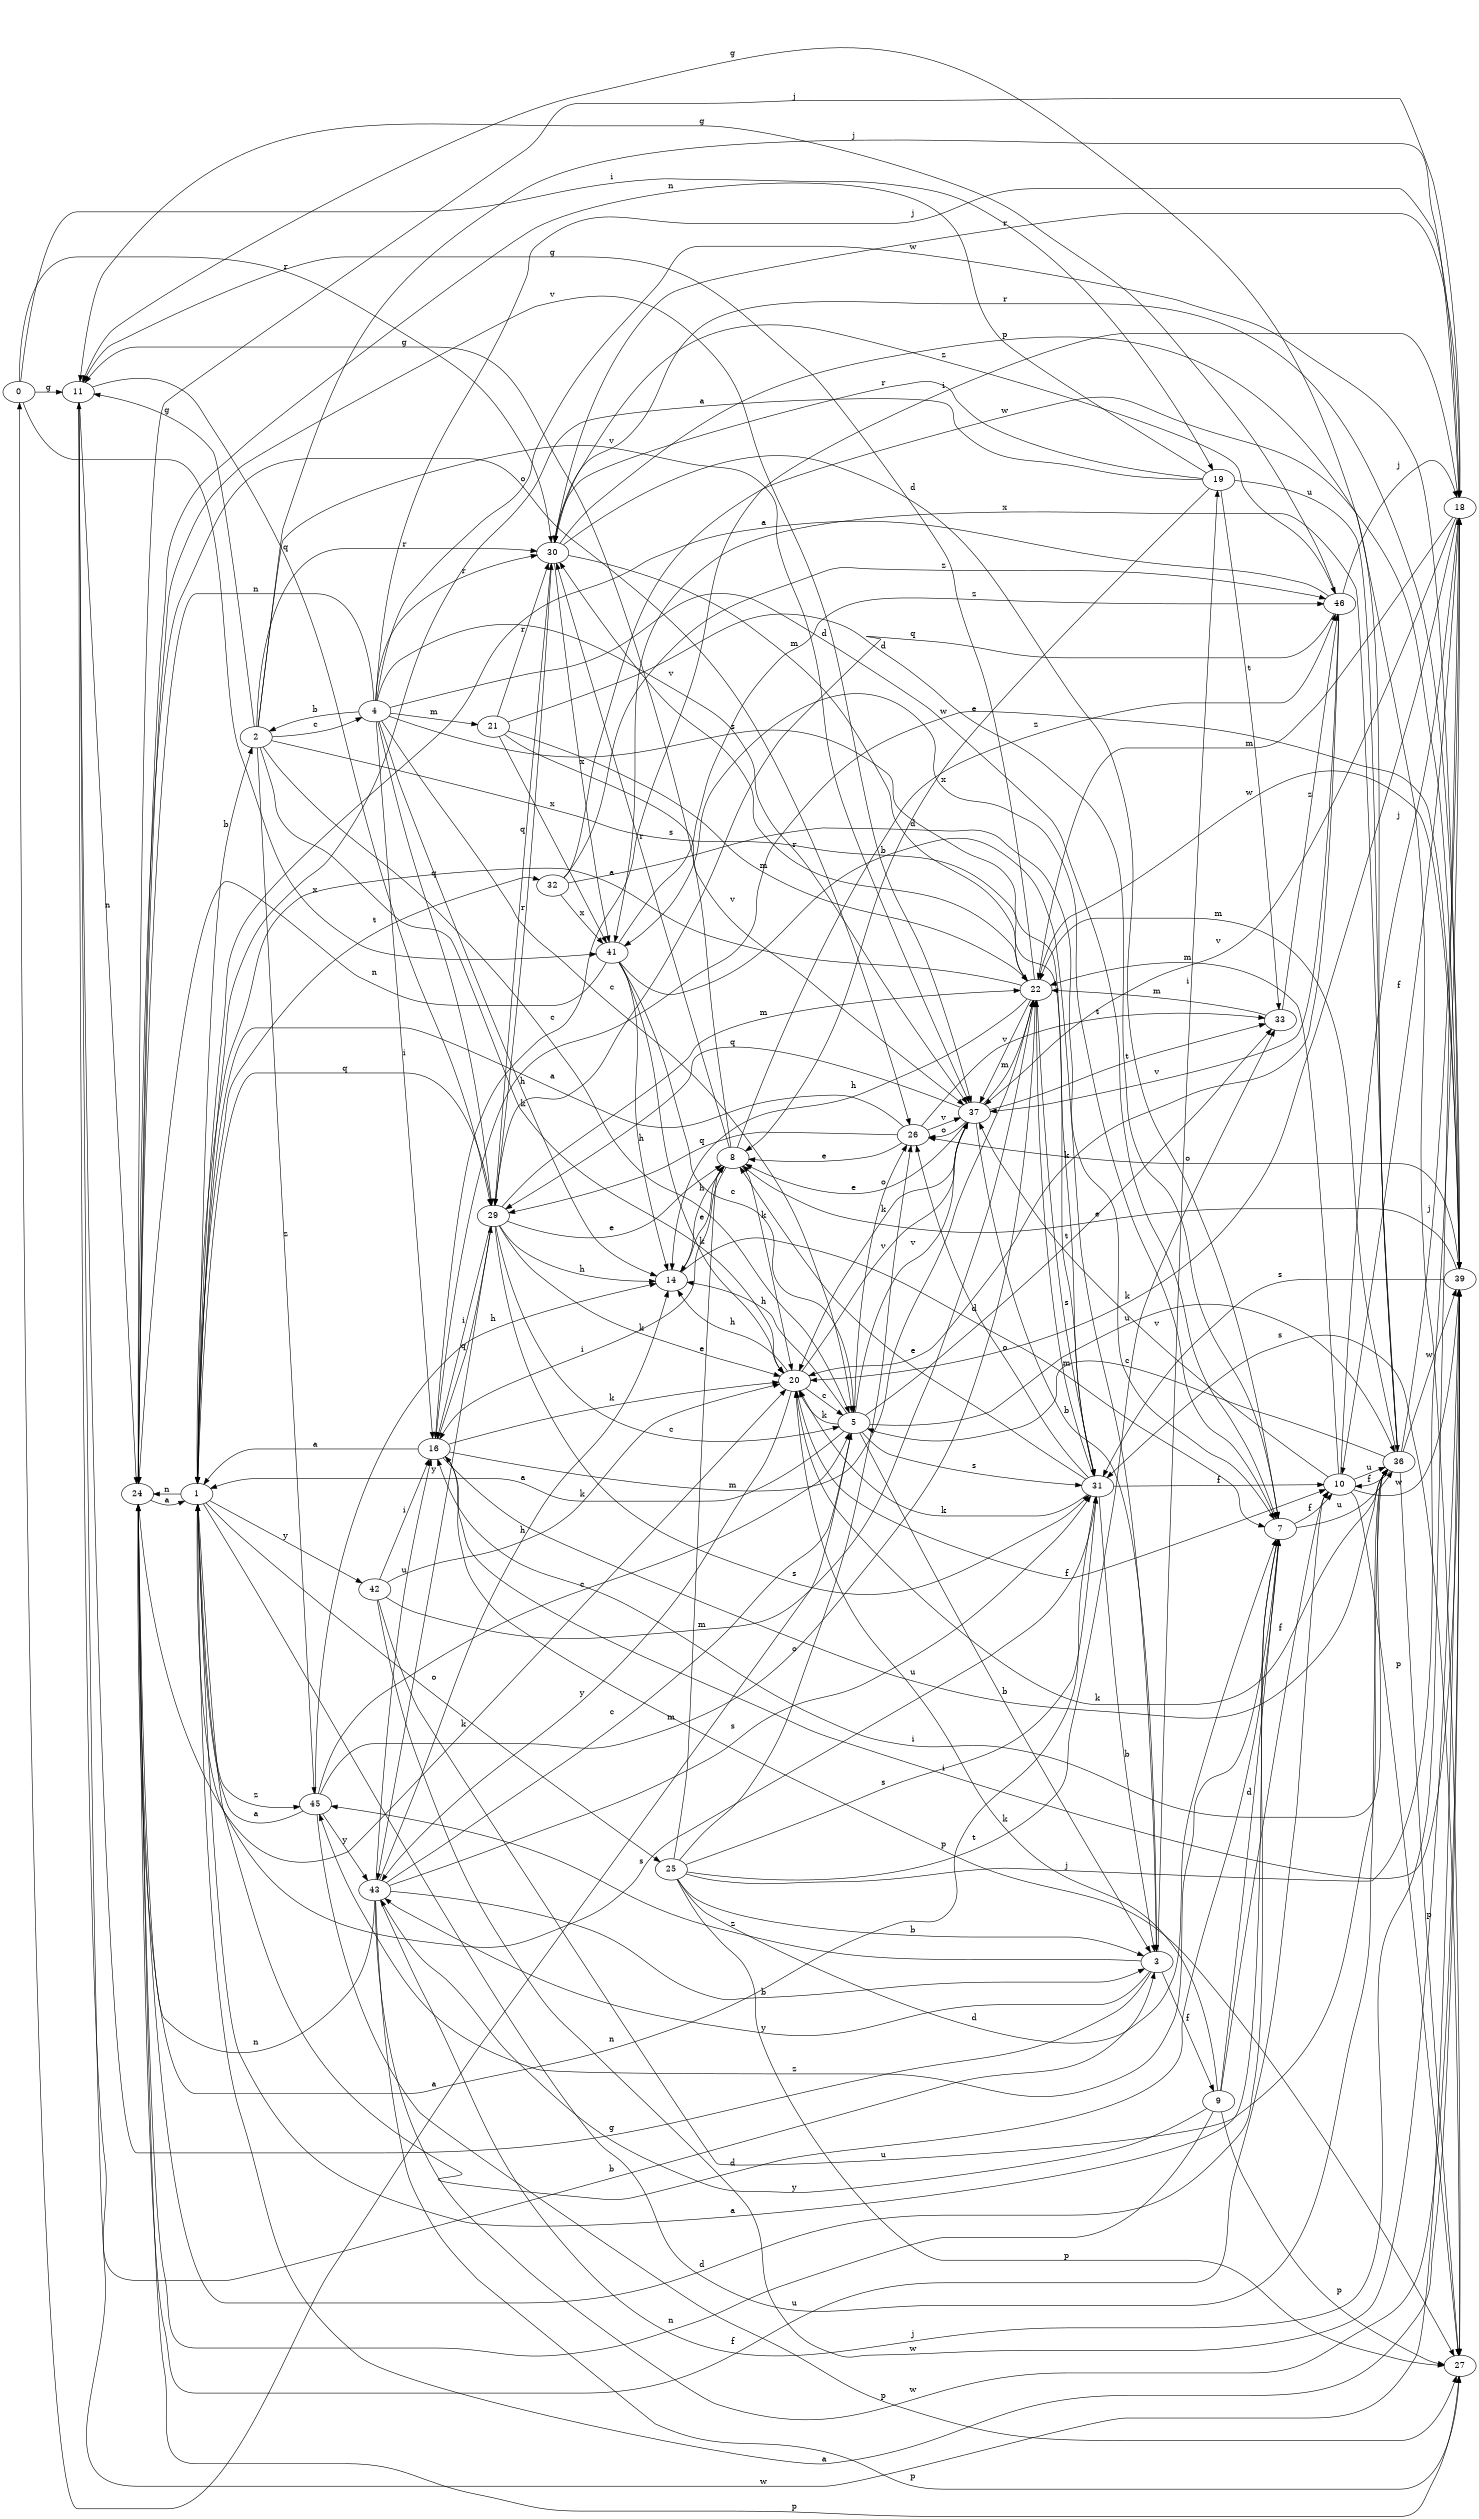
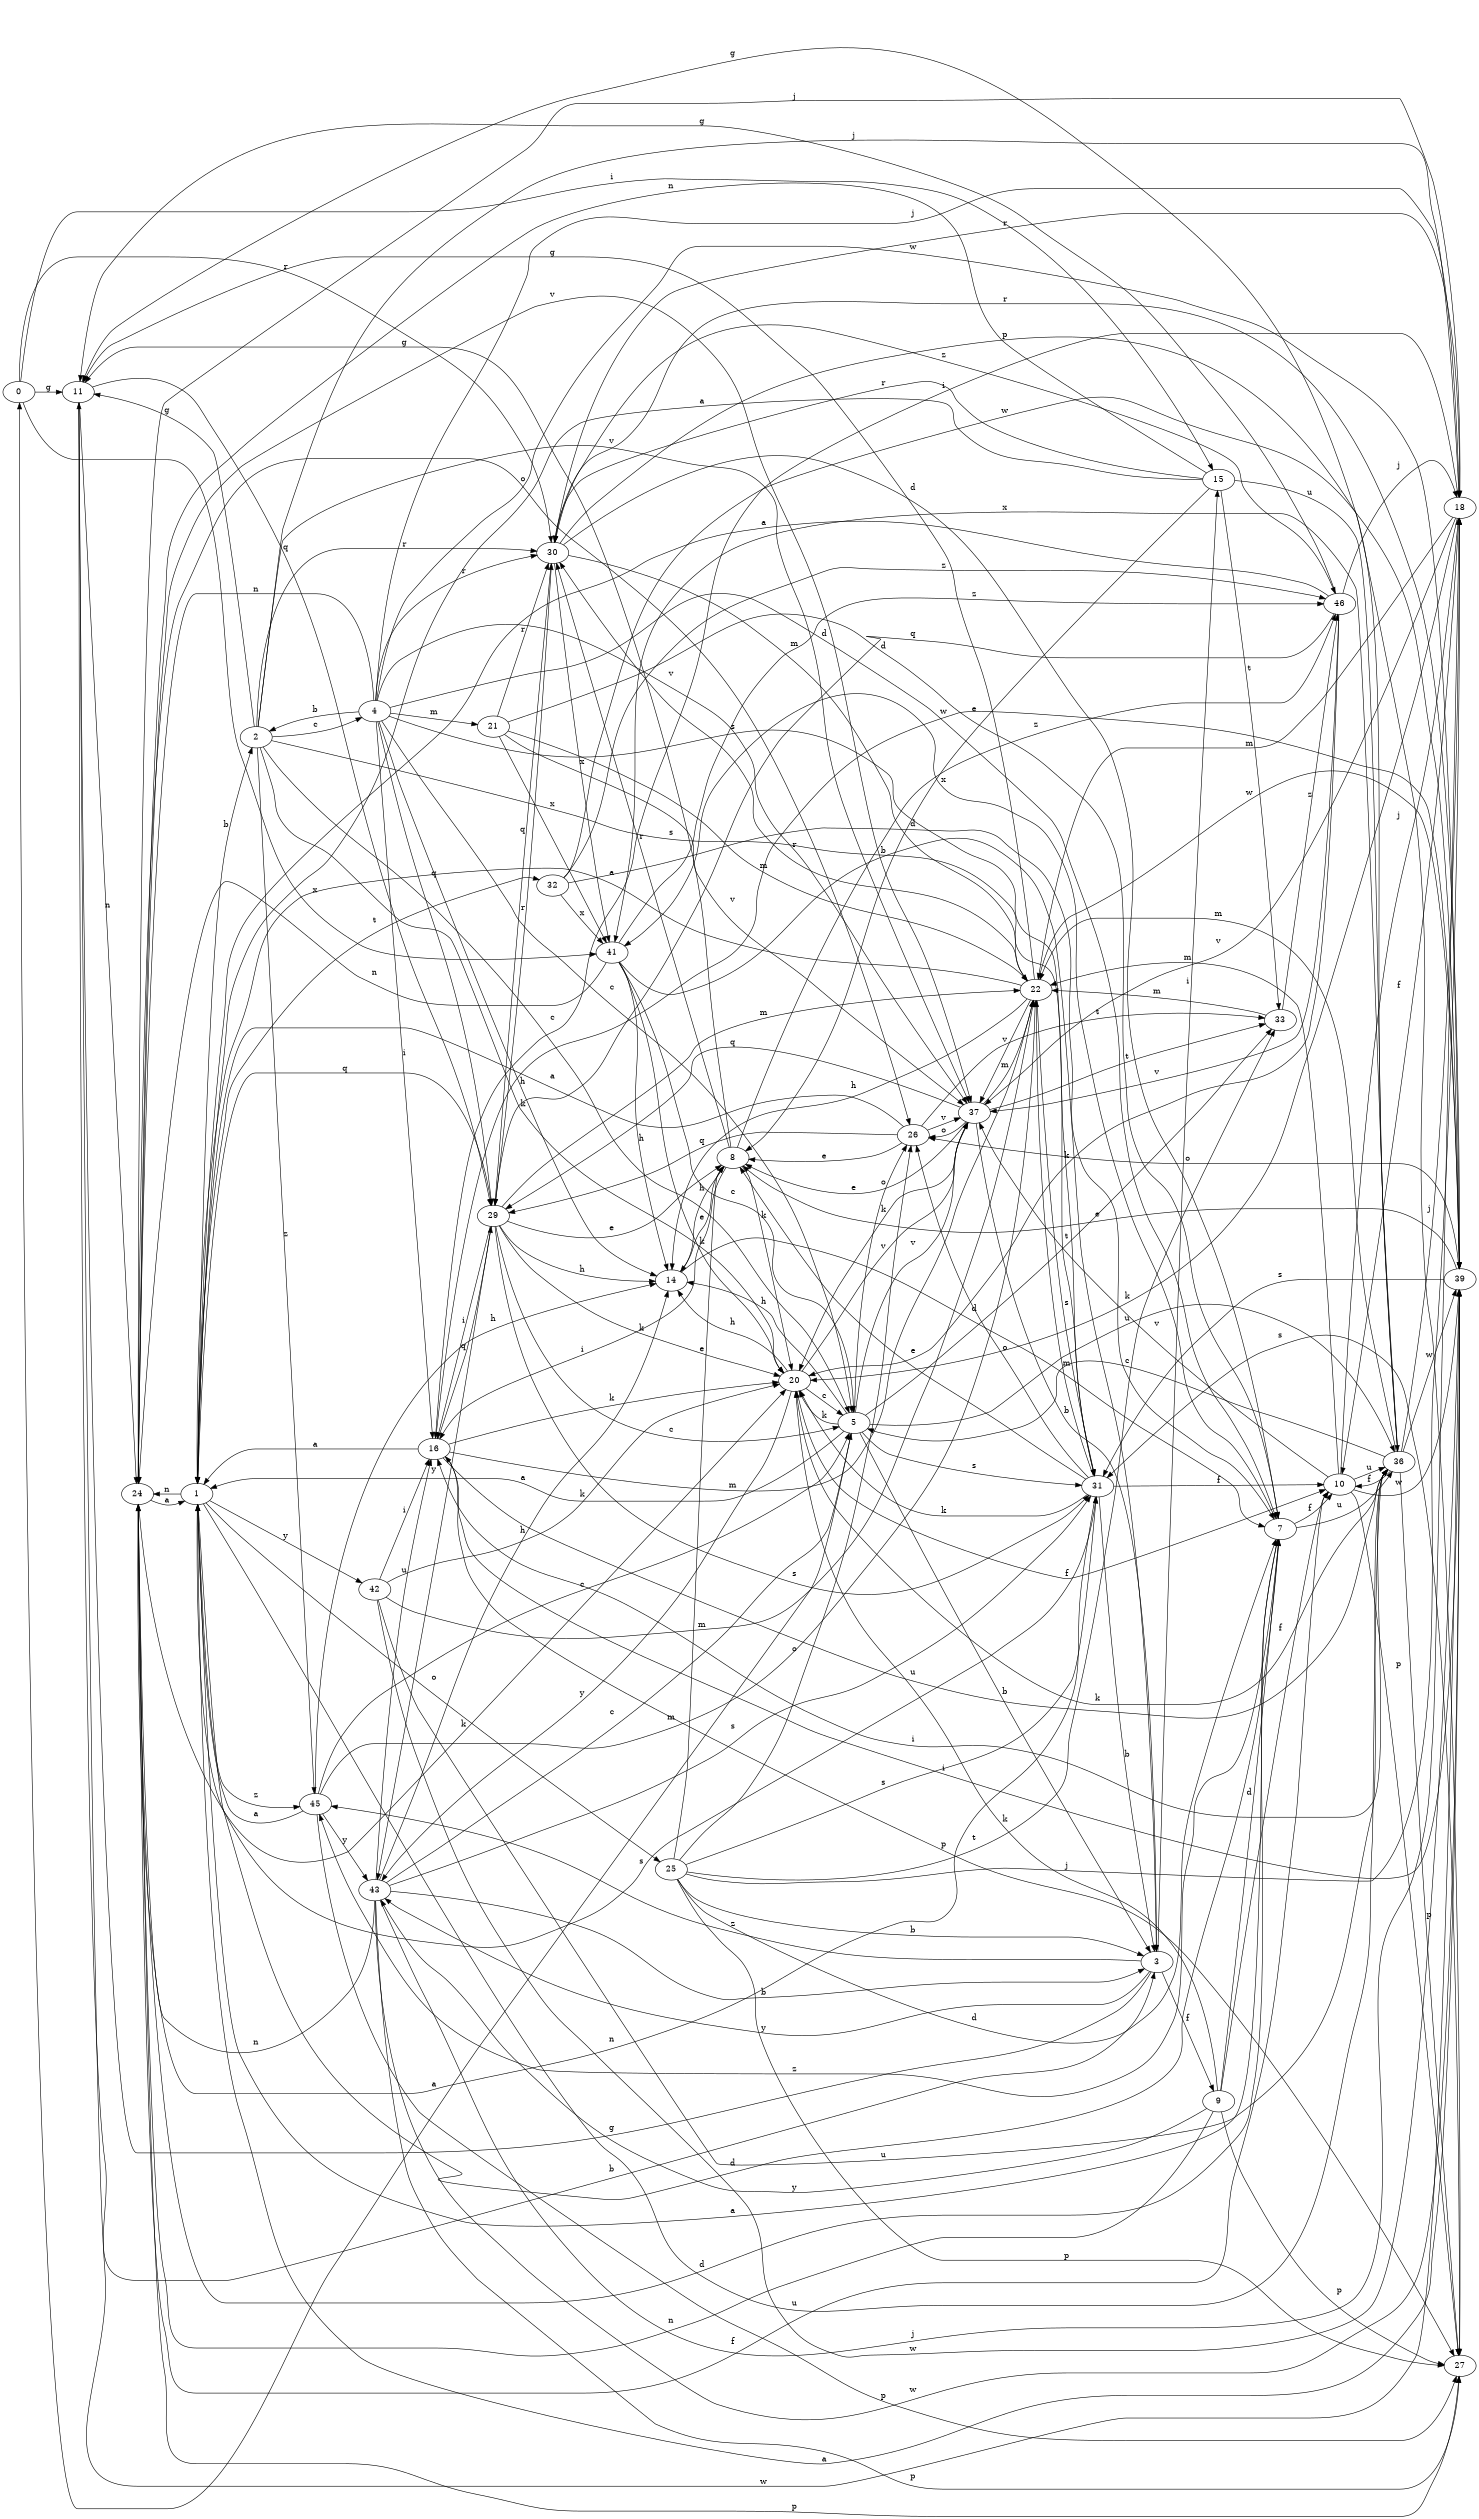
node "19": label "19" -> "15"
